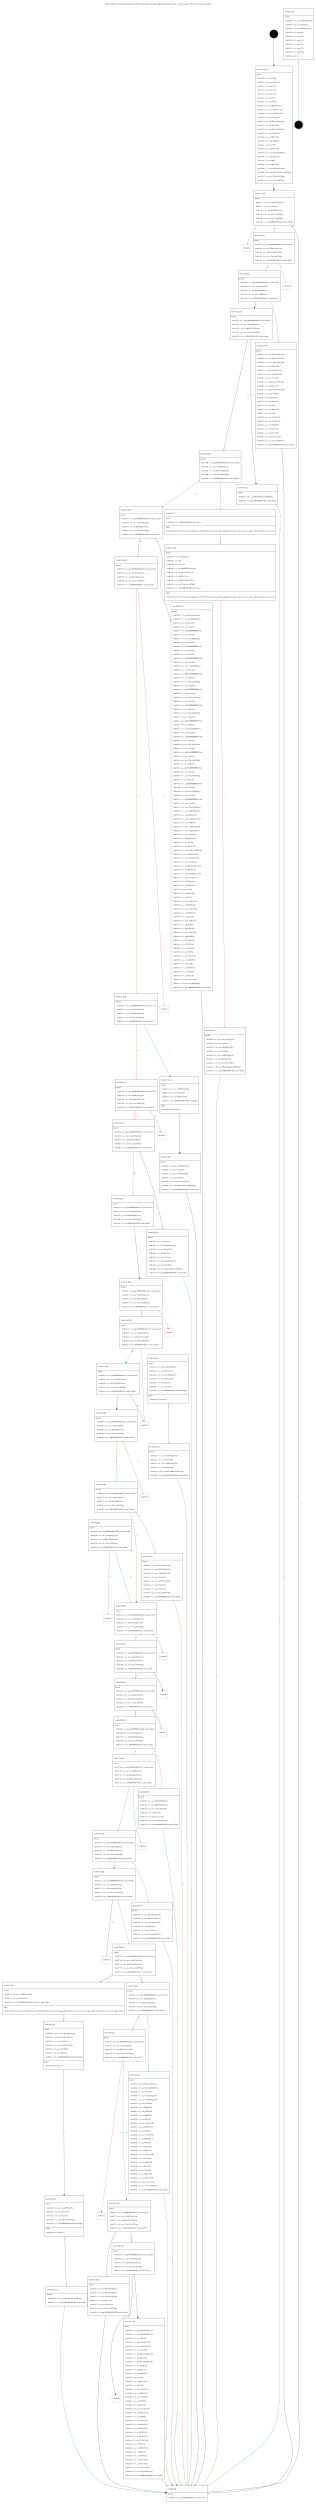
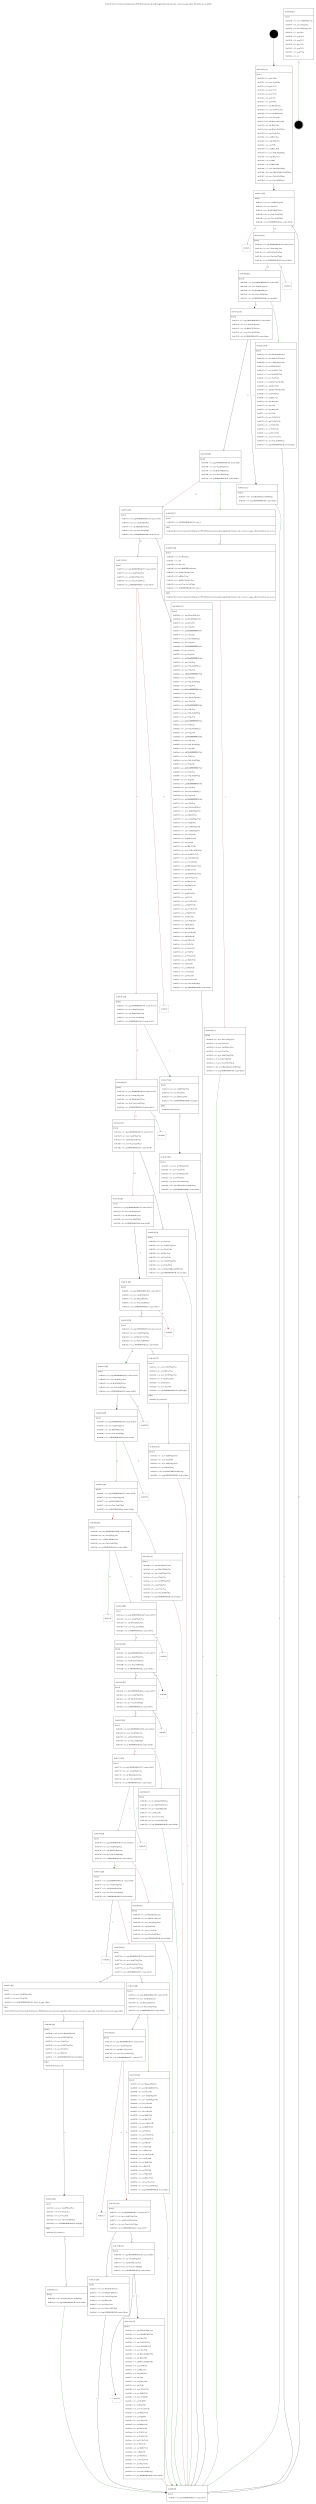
edge "0x401618 [28]" -> "0x401d23": now "0x401618 [28]" -> "0x401aa1 [29]"
edge "0x40166c [28]" -> "0x4016a4 [28]": now "0x40166c [28]" -> "0x401688 [28]"
